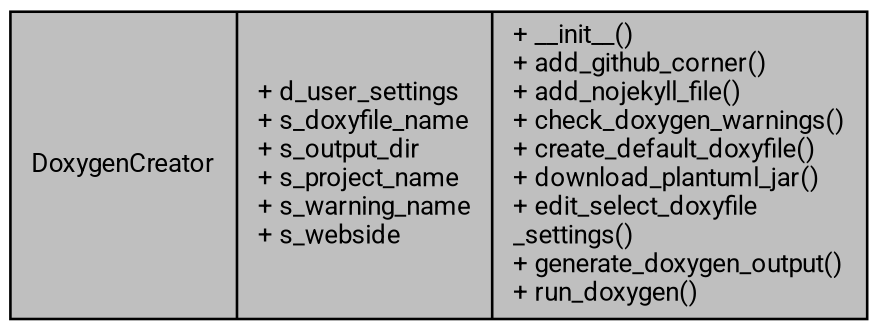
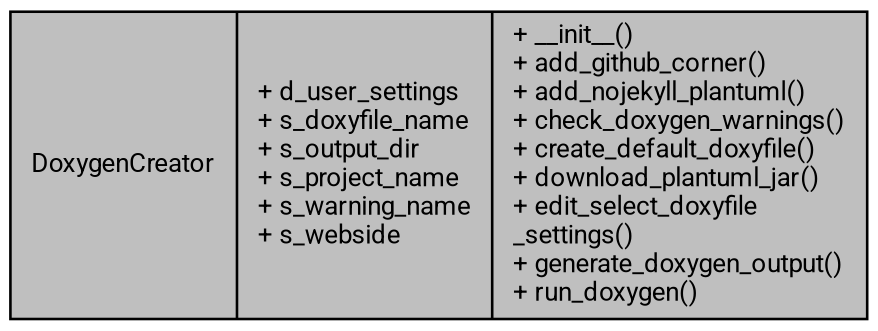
node "DoxygenCreator": text "+ add_nojekyll_file()" -> "+ add_nojekyll_plantuml()"
